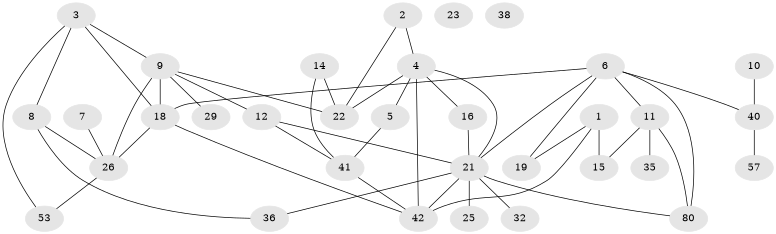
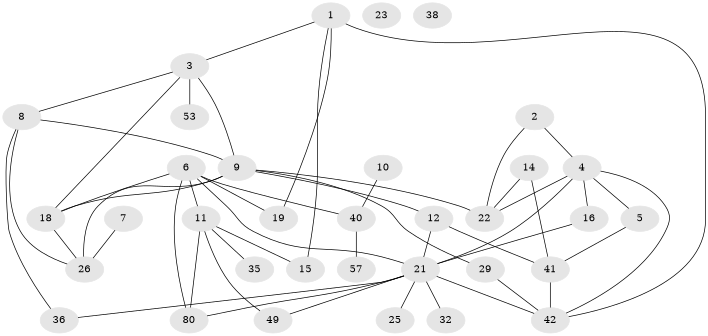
edge "1" -- "3": added
edge "8" -- "9": added
edge "18" -- "42": now "29" -- "42"
edge "26" -- "53": removed
node "49": added
